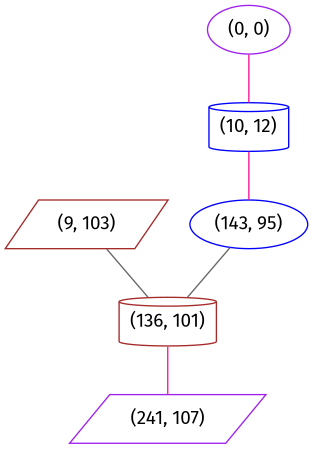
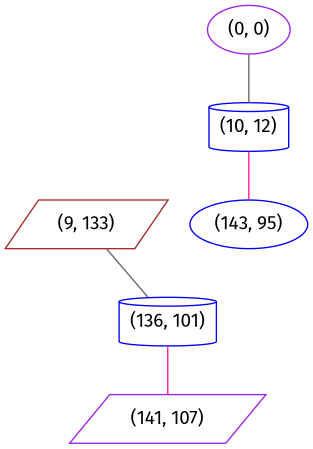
edge "(0, 0)" -- "(10, 12)": color deeppink -> gray40
node "(9, 103)": label "(9, 103)" -> "(9, 133)"
edge "(143, 95)" -- "(136, 101)": removed
node "(136, 101)": color brown -> blue
node "(241, 107)": label "(241, 107)" -> "(141, 107)"
